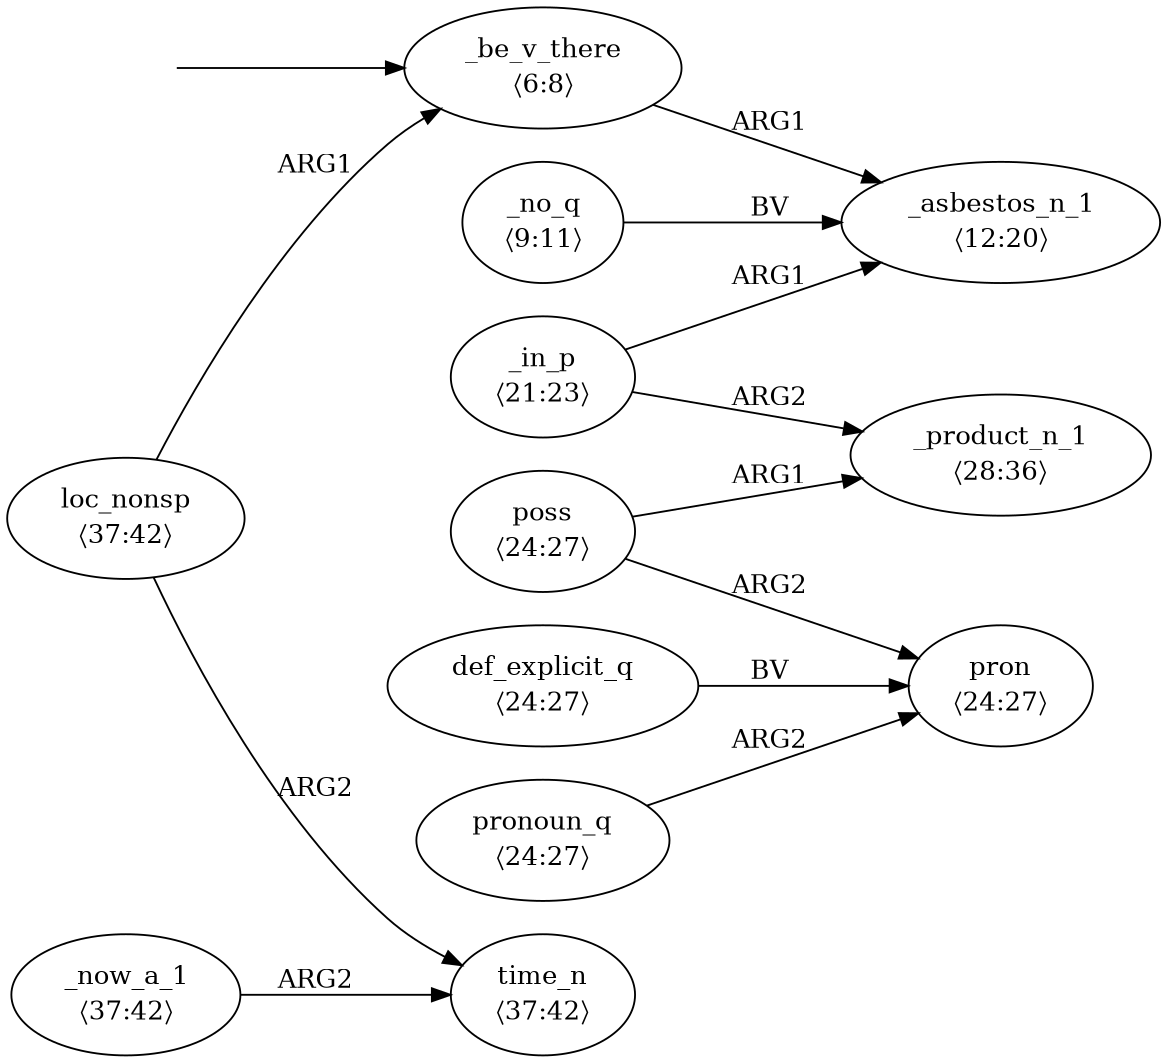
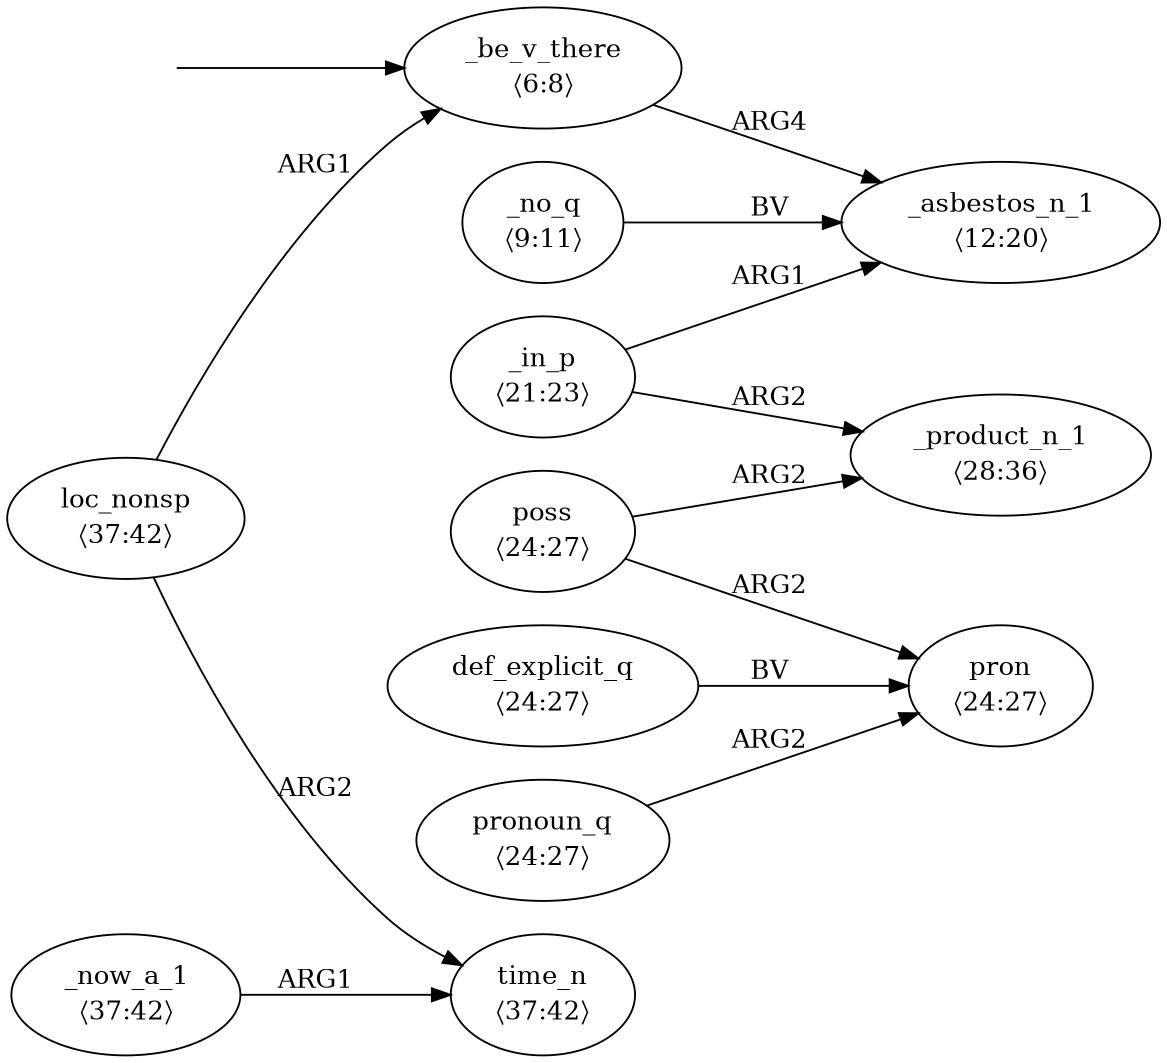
edge "_be_v_there" -> "_asbestos_n_1": label "ARG1" -> "ARG4"
edge "poss" -> "_product_n_1": label "ARG1" -> "ARG2"
edge "_now_a_1" -> "time_n": label "ARG2" -> "ARG1"
